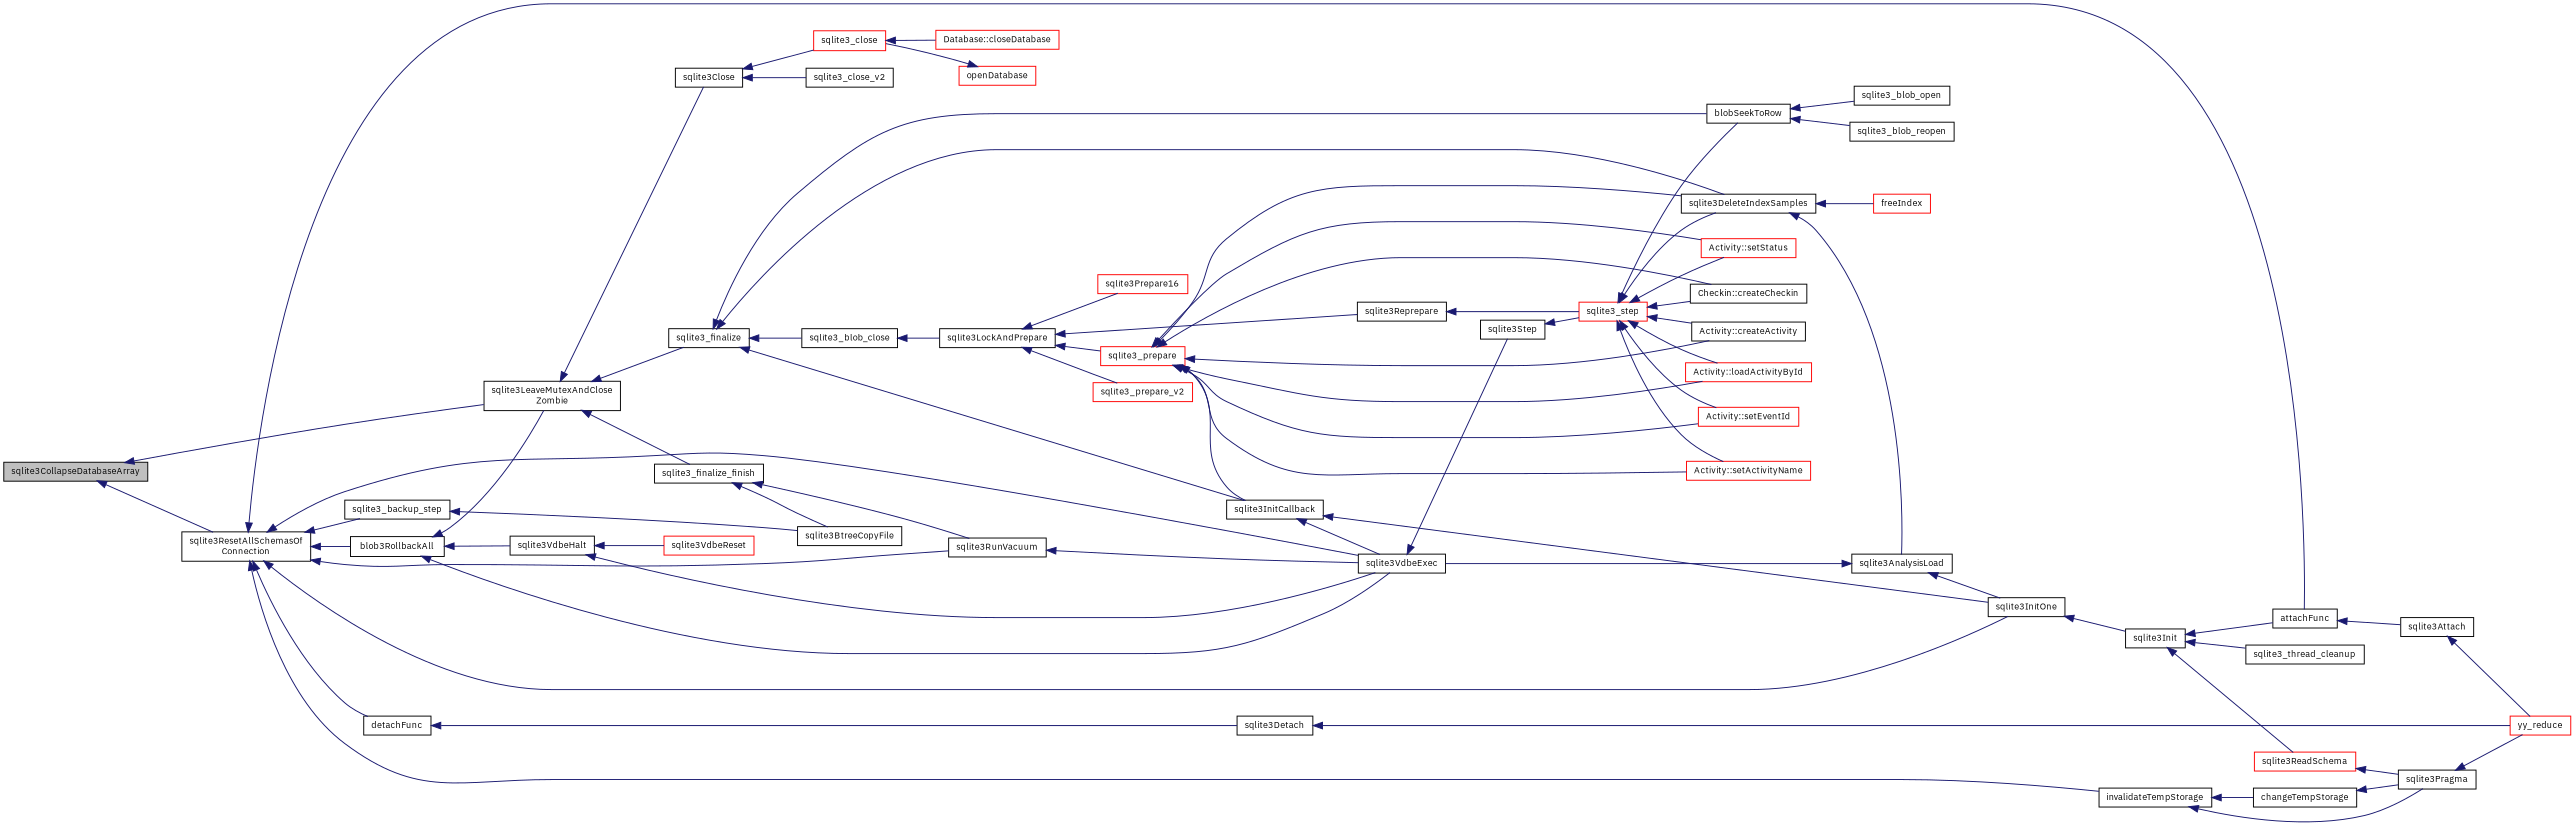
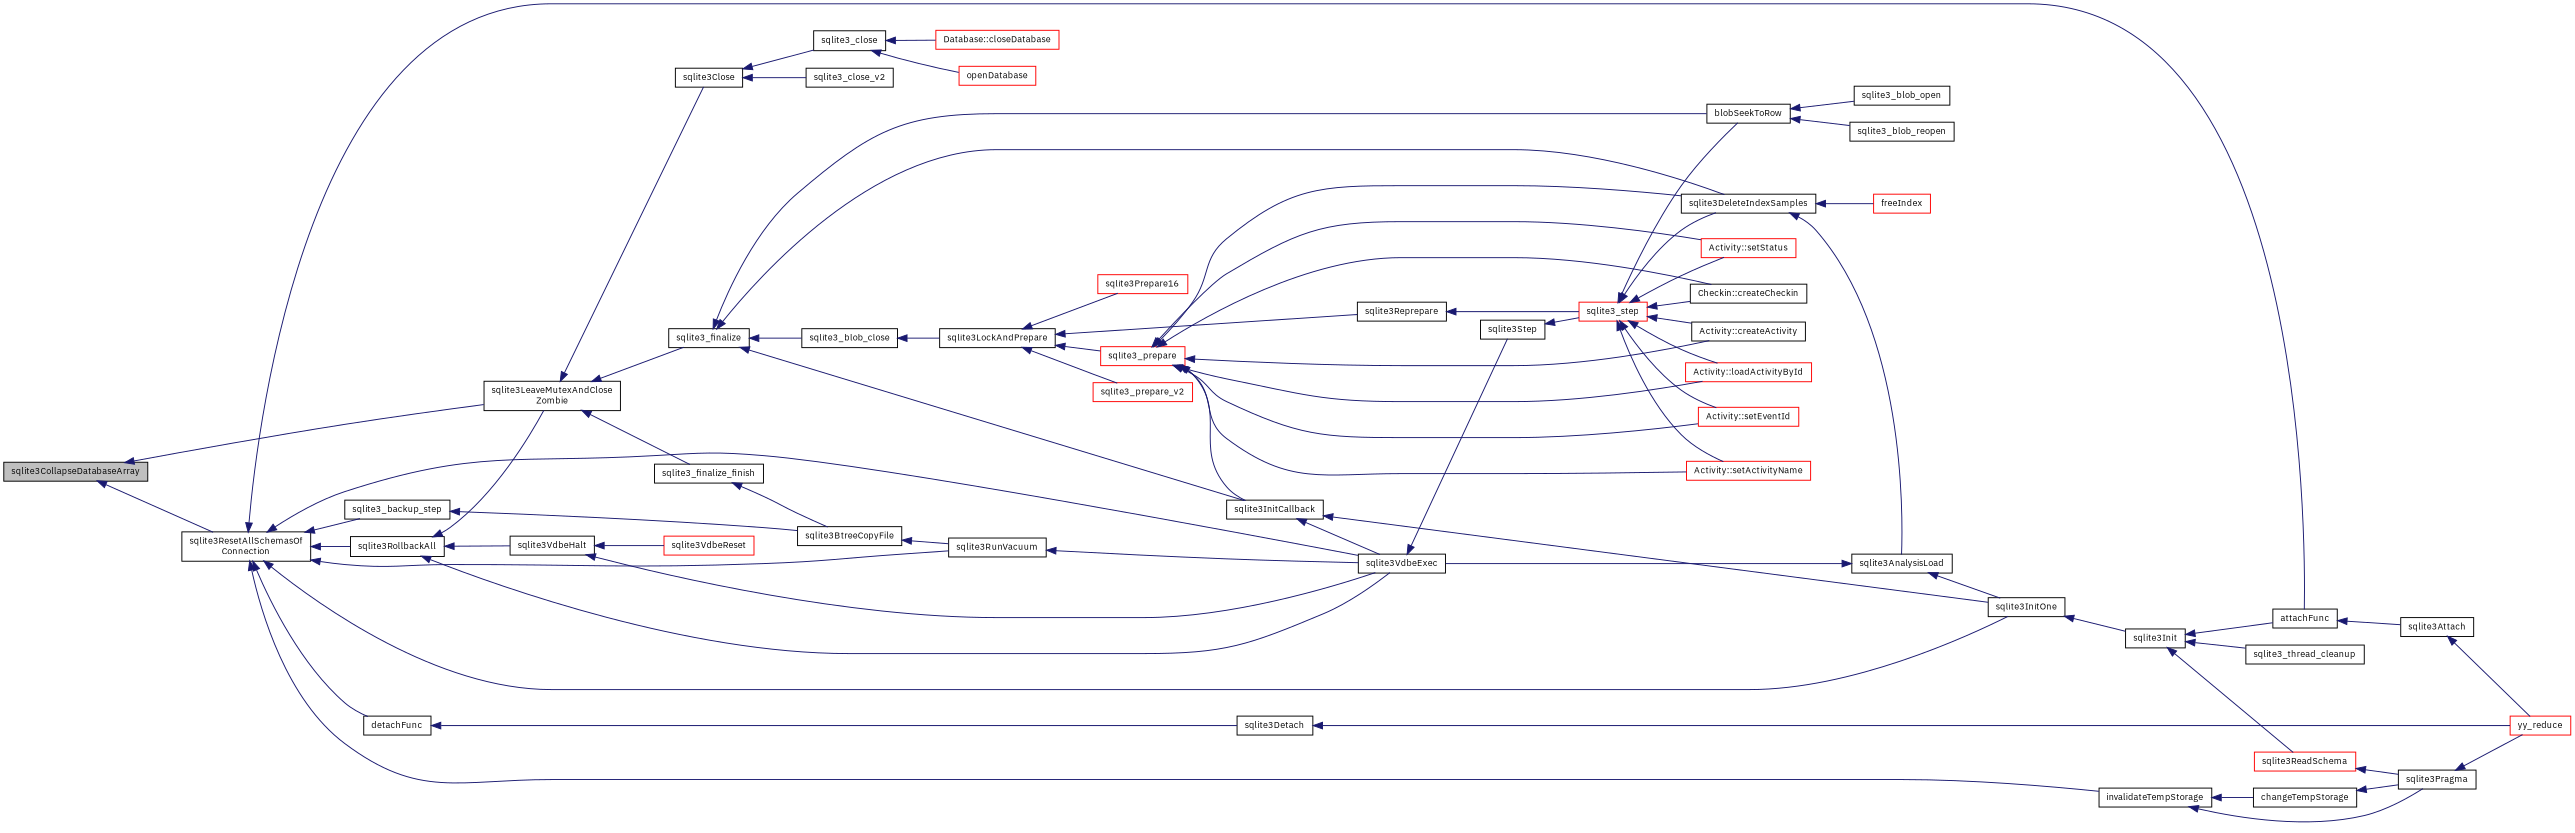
node "sqlite3_close": color red -> black
edge "sqlite3_close" -> "openDatabase": reversed
edge "sqlite3RunVacuum" -> "sqlite3_finalize_finish": now "sqlite3RunVacuum" -> "sqlite3BtreeCopyFile"
node "blob3RollbackAll": label "blob3RollbackAll" -> "sqlite3RollbackAll"
